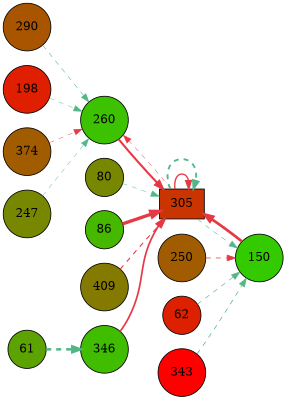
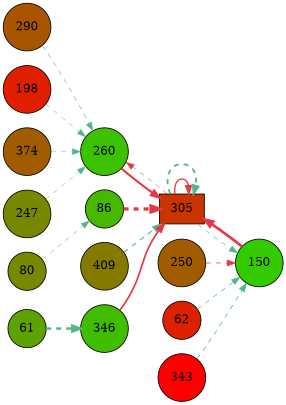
edge "374" -> "260": color #e63946 -> #52b788
edge "80" -> "305": now "80" -> "86"
edge "86" -> "305": style solid -> dashed
edge "409" -> "305": color #e63946 -> #52b788
